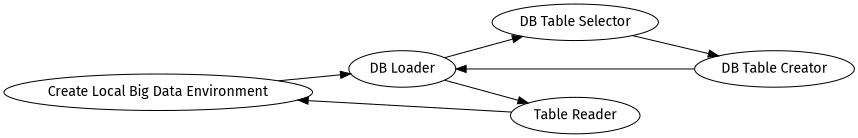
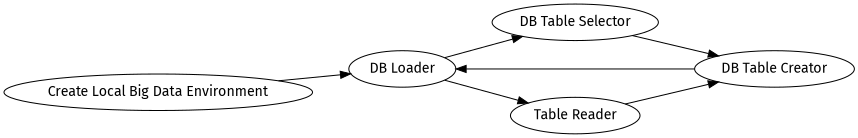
edge "Table Reader" -> "Create Local Big Data Environment": now "Table Reader" -> "DB Table Creator"
